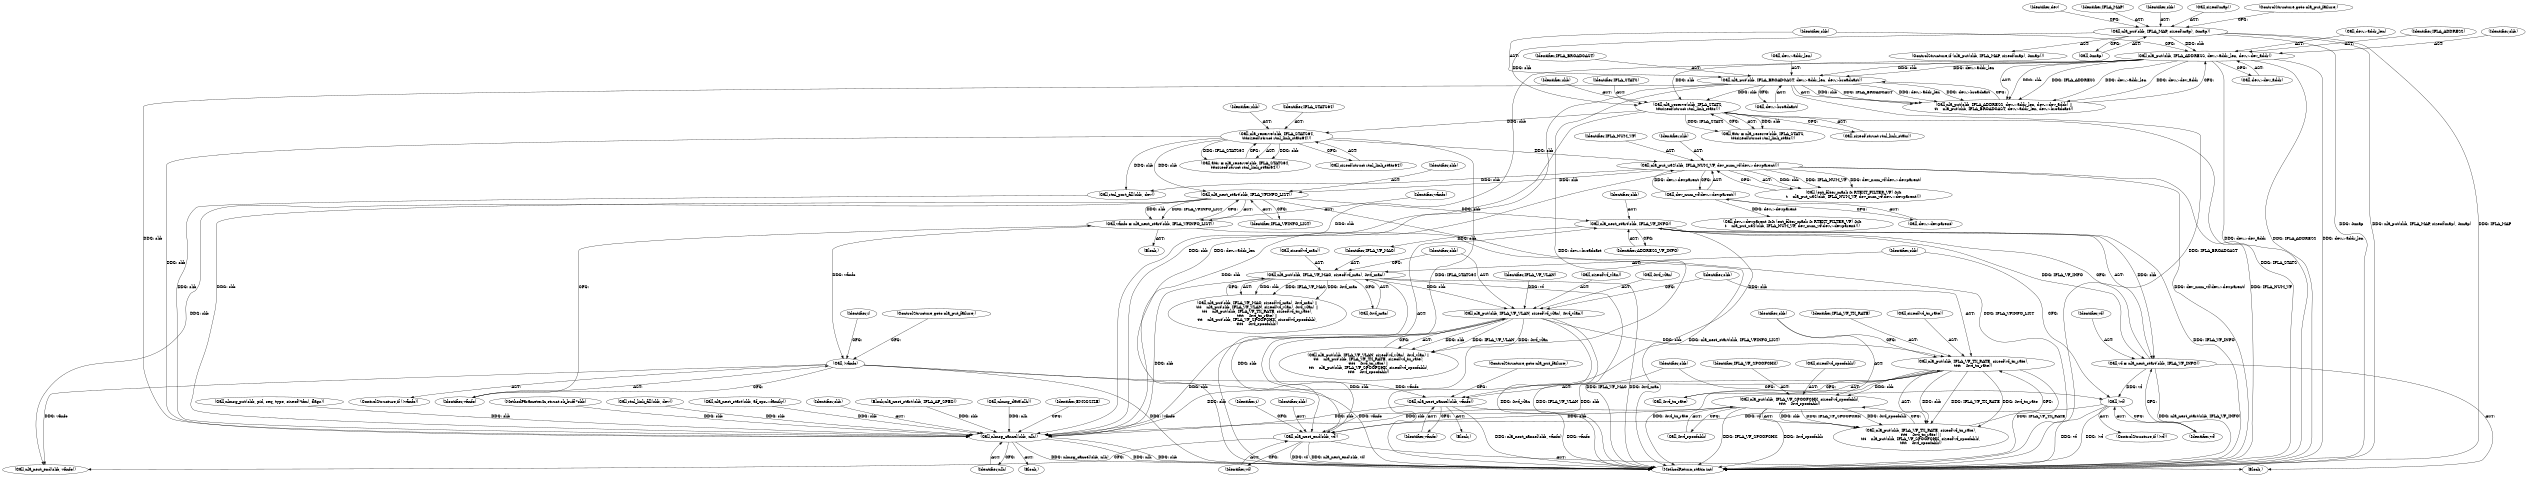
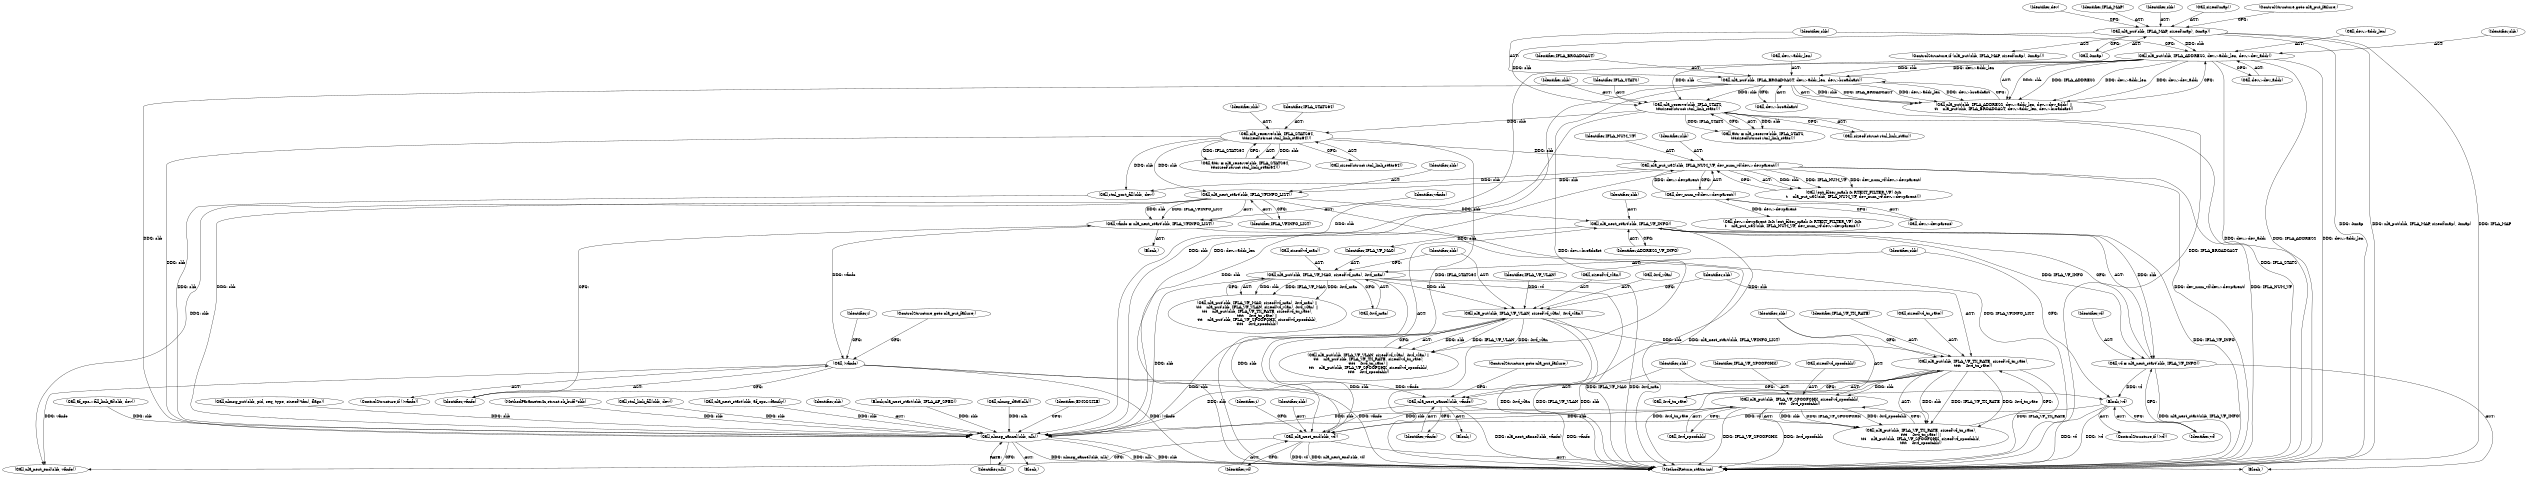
node "(Identifier,IFLA_ADDRESS)": removed
edge "(Call,vfinfo = nla_nest_start(skb, IFLA_VFINFO_LIST))" -> "(Call,nla_nest_start(skb, IFLA_VFINFO_LIST))": removed, label "CFG:"
node "(Call,af_ops->fill_link_af(skb, dev))": added
node "(Call,!vf)": label "(Call,!vf)" -> "(Block,!vf)"
edge "(Identifier,nlh)" -> "(Call,nlmsg_cancel(skb, nlh))": label "AST: " -> "RATE: "
